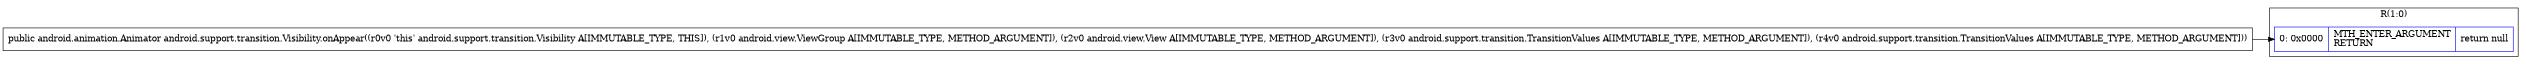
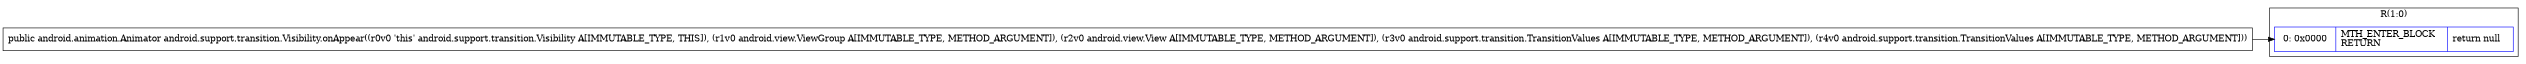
node "0: 0x0000": text "MTH_ENTER_ARGUMENT" -> "MTH_ENTER_BLOCK"
